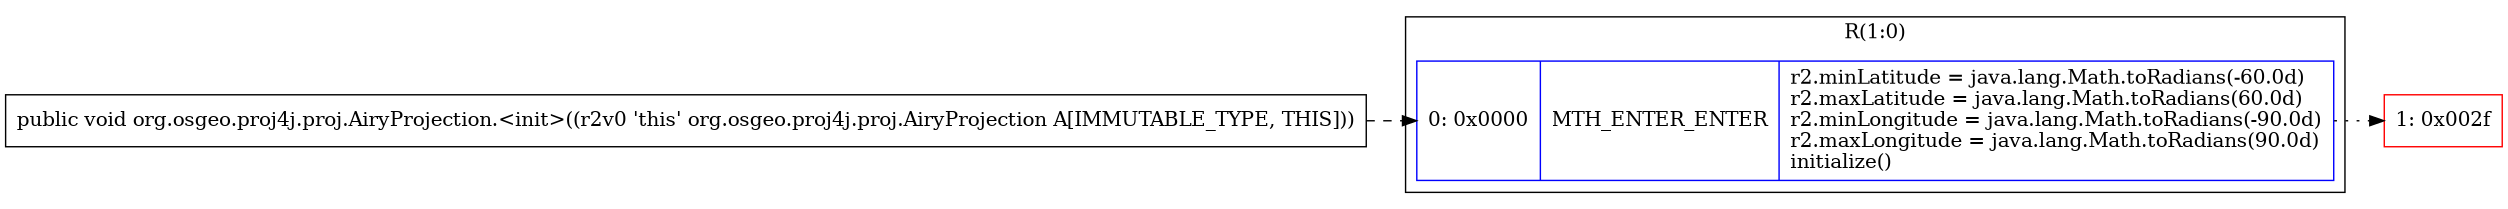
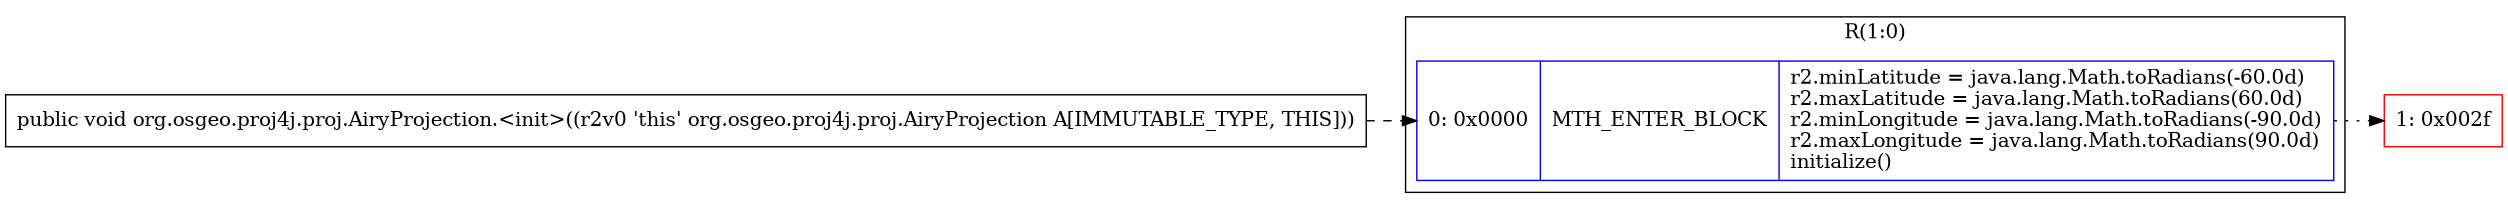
node "0: 0x0000": text "MTH_ENTER_ENTER" -> "MTH_ENTER_BLOCK"
